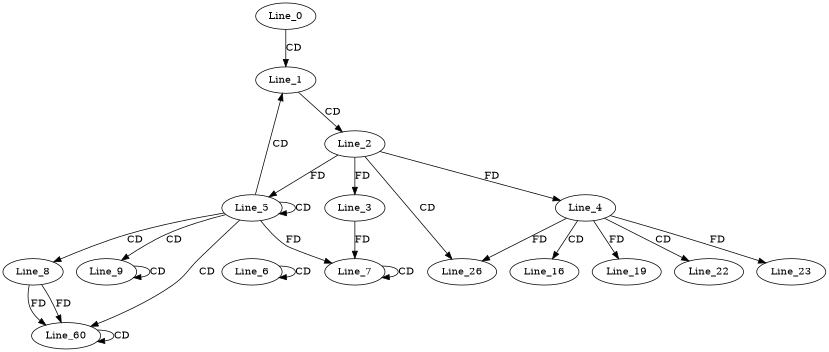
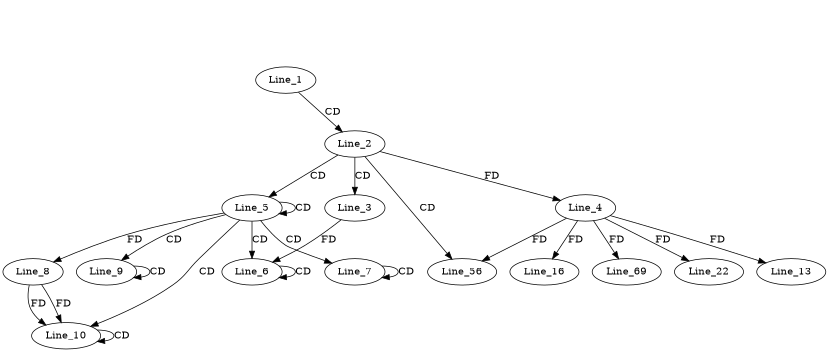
node "Line_0": removed
edge "Line_5" -> "Line_1": now "Line_5" -> "Line_6"
edge "Line_2" -> "Line_5": label "FD" -> "CD"
edge "Line_2" -> "Line_3": label "FD" -> "CD"
edge "Line_3" -> "Line_7": now "Line_3" -> "Line_6"
edge "Line_5" -> "Line_8": label "CD" -> "FD"
edge "Line_5" -> "Line_7": label "FD" -> "CD"
edge "Line_4" -> "Line_16": label "CD" -> "FD"
edge "Line_4" -> "Line_22": label "CD" -> "FD"
node "Line_26": label "Line_26" -> "Line_56"
node "Line_19": label "Line_19" -> "Line_69"
node "Line_23": label "Line_23" -> "Line_13"
node "Line_60": label "Line_60" -> "Line_10"
